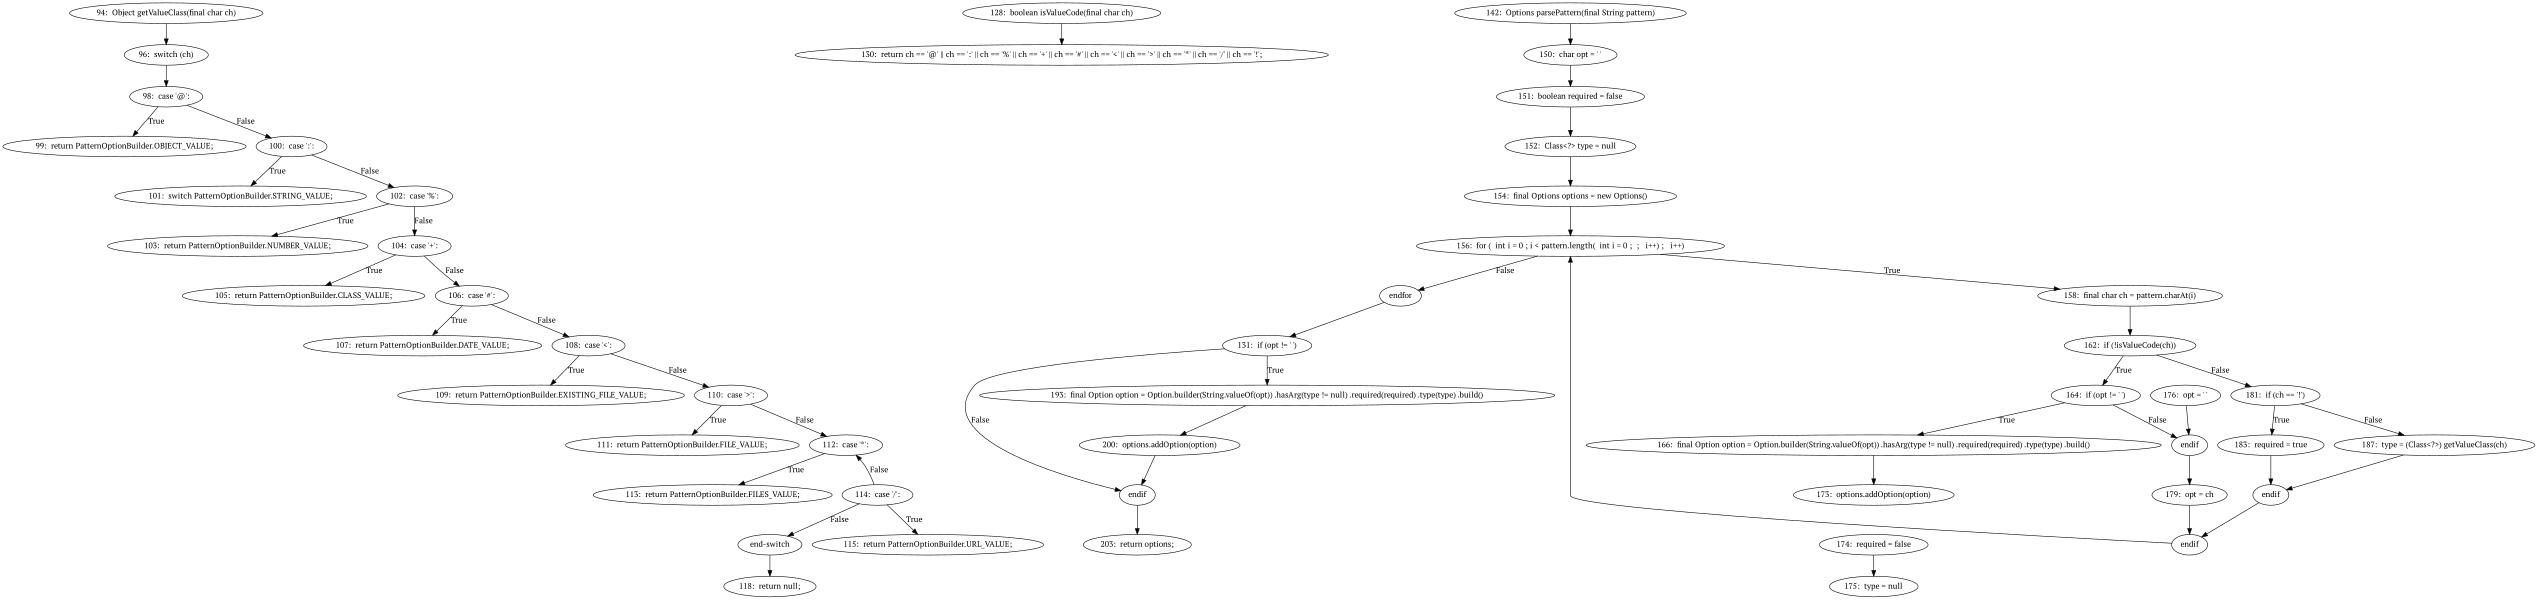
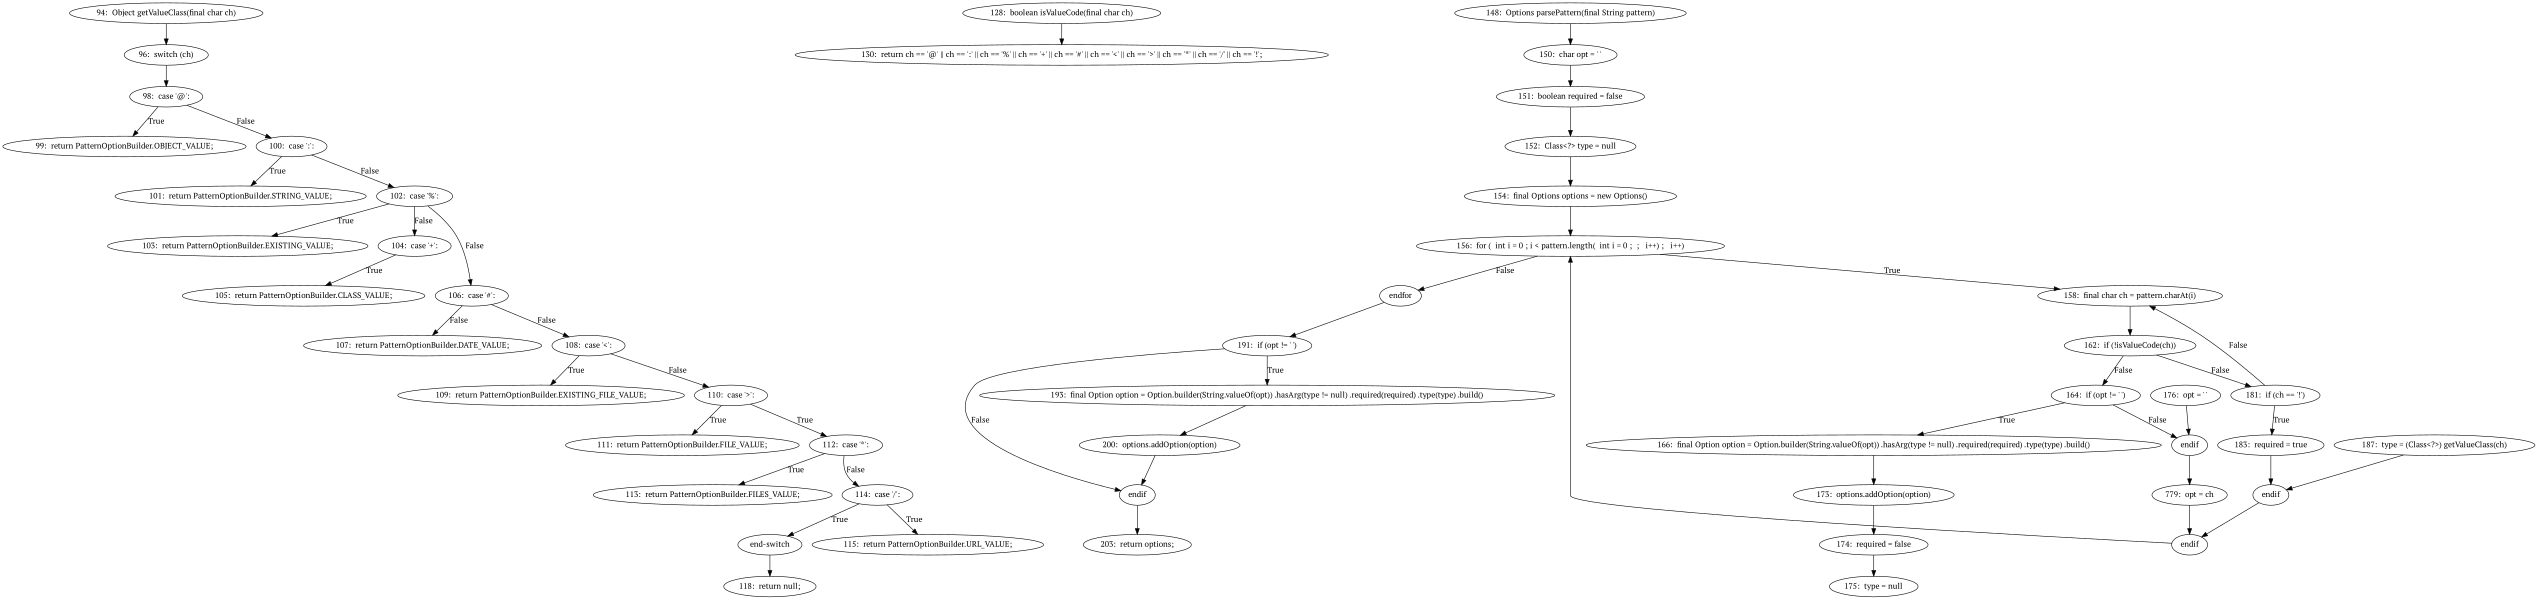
node "142:  Options parsePattern(final String pattern)": label "142:  Options parsePattern(final String pattern)" -> "148:  Options parsePattern(final String pattern)"
node "101:  switch PatternOptionBuilder.STRING_VALUE;": label "101:  switch PatternOptionBuilder.STRING_VALUE;" -> "101:  return PatternOptionBuilder.STRING_VALUE;"
node "103:  return PatternOptionBuilder.NUMBER_VALUE;": label "103:  return PatternOptionBuilder.NUMBER_VALUE;" -> "103:  return PatternOptionBuilder.EXISTING_VALUE;"
edge "104:  case '+':" -> "106:  case '#':": now "102:  case '%':" -> "106:  case '#':"
edge "106:  case '#':" -> "107:  return PatternOptionBuilder.DATE_VALUE;": label "True" -> "False"
node "131:  if (opt != ' ')": label "131:  if (opt != ' ')" -> "191:  if (opt != ' ')"
edge "162:  if (!isValueCode(ch))" -> "164:  if (opt != ' ')": label "True" -> "False"
edge "181:  if (ch == '!')" -> "187:  type = (Class<?>) getValueClass(ch)": now "181:  if (ch == '!')" -> "158:  final char ch = pattern.charAt(i)"
edge "110:  case '>':" -> "112:  case '*':": label "False" -> "True"
edge "114:  case '/':" -> "112:  case '*':": reversed
node "179:  opt = ch": label "179:  opt = ch" -> "779:  opt = ch"
edge "173:  options.addOption(option)" -> "174:  required = false": added
edge "114:  case '/':" -> "end-switch": label "False" -> "True"
